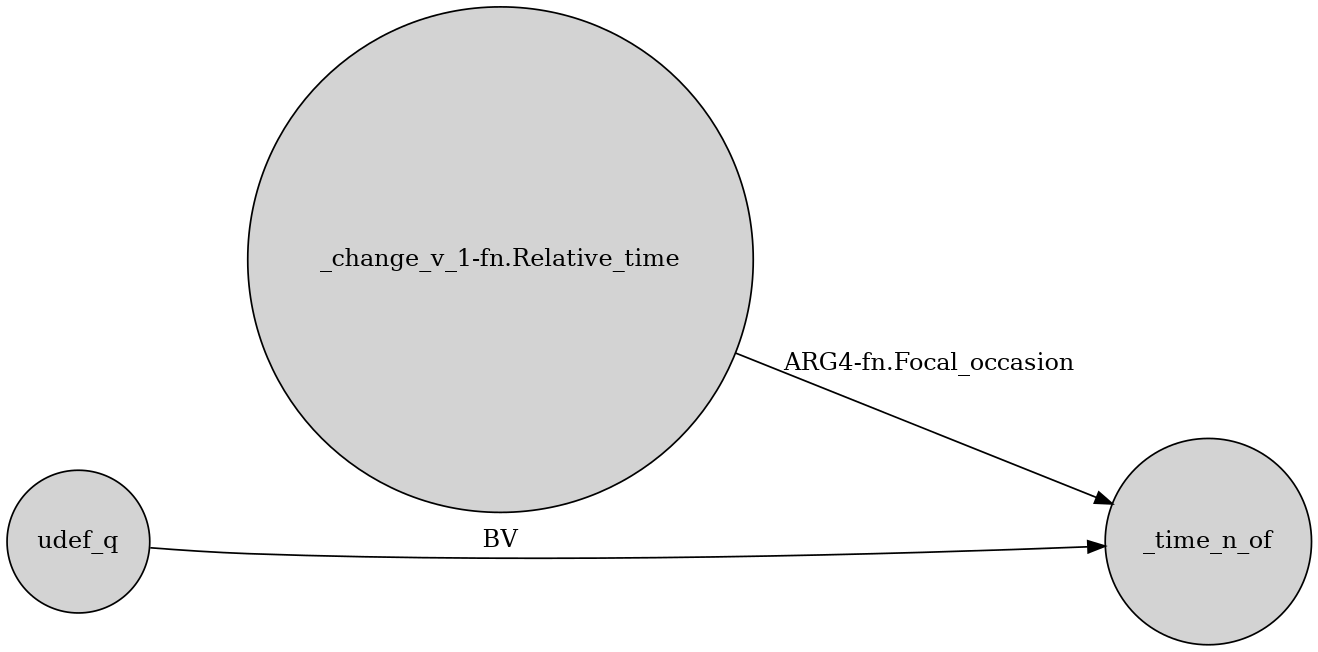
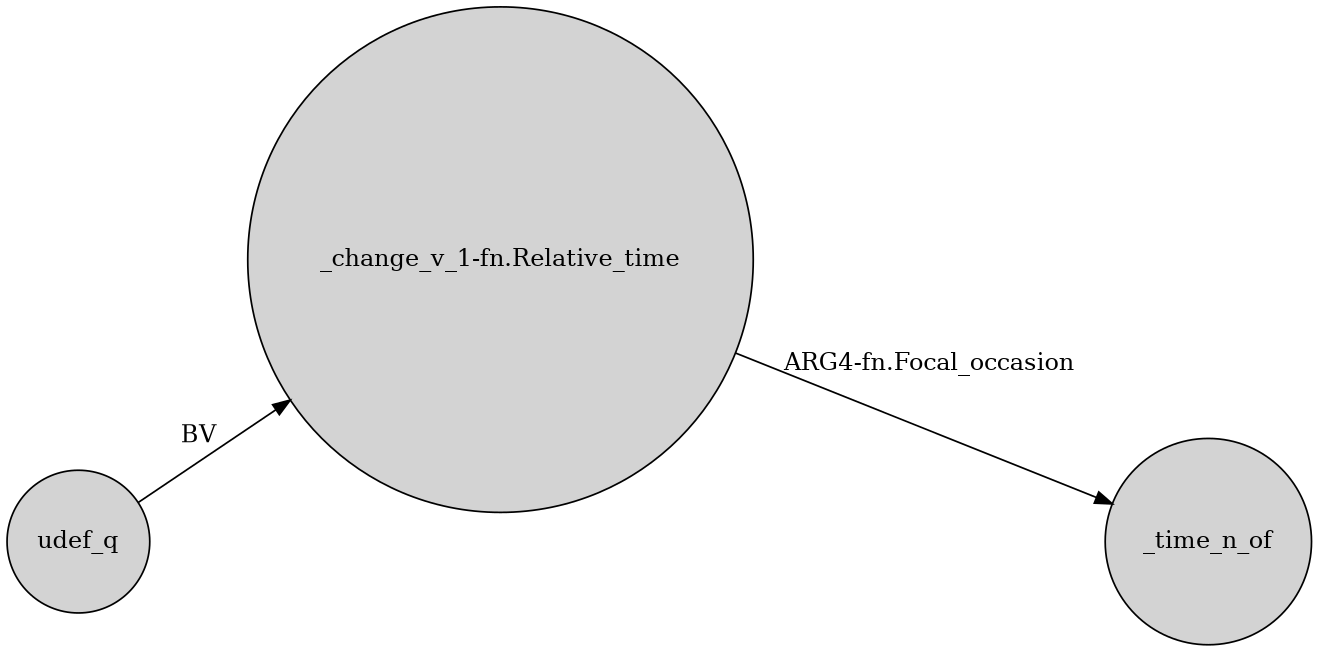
edge "udef_q" -> "_time_n_of": now "udef_q" -> "_change_v_1-fn.Relative_time"
